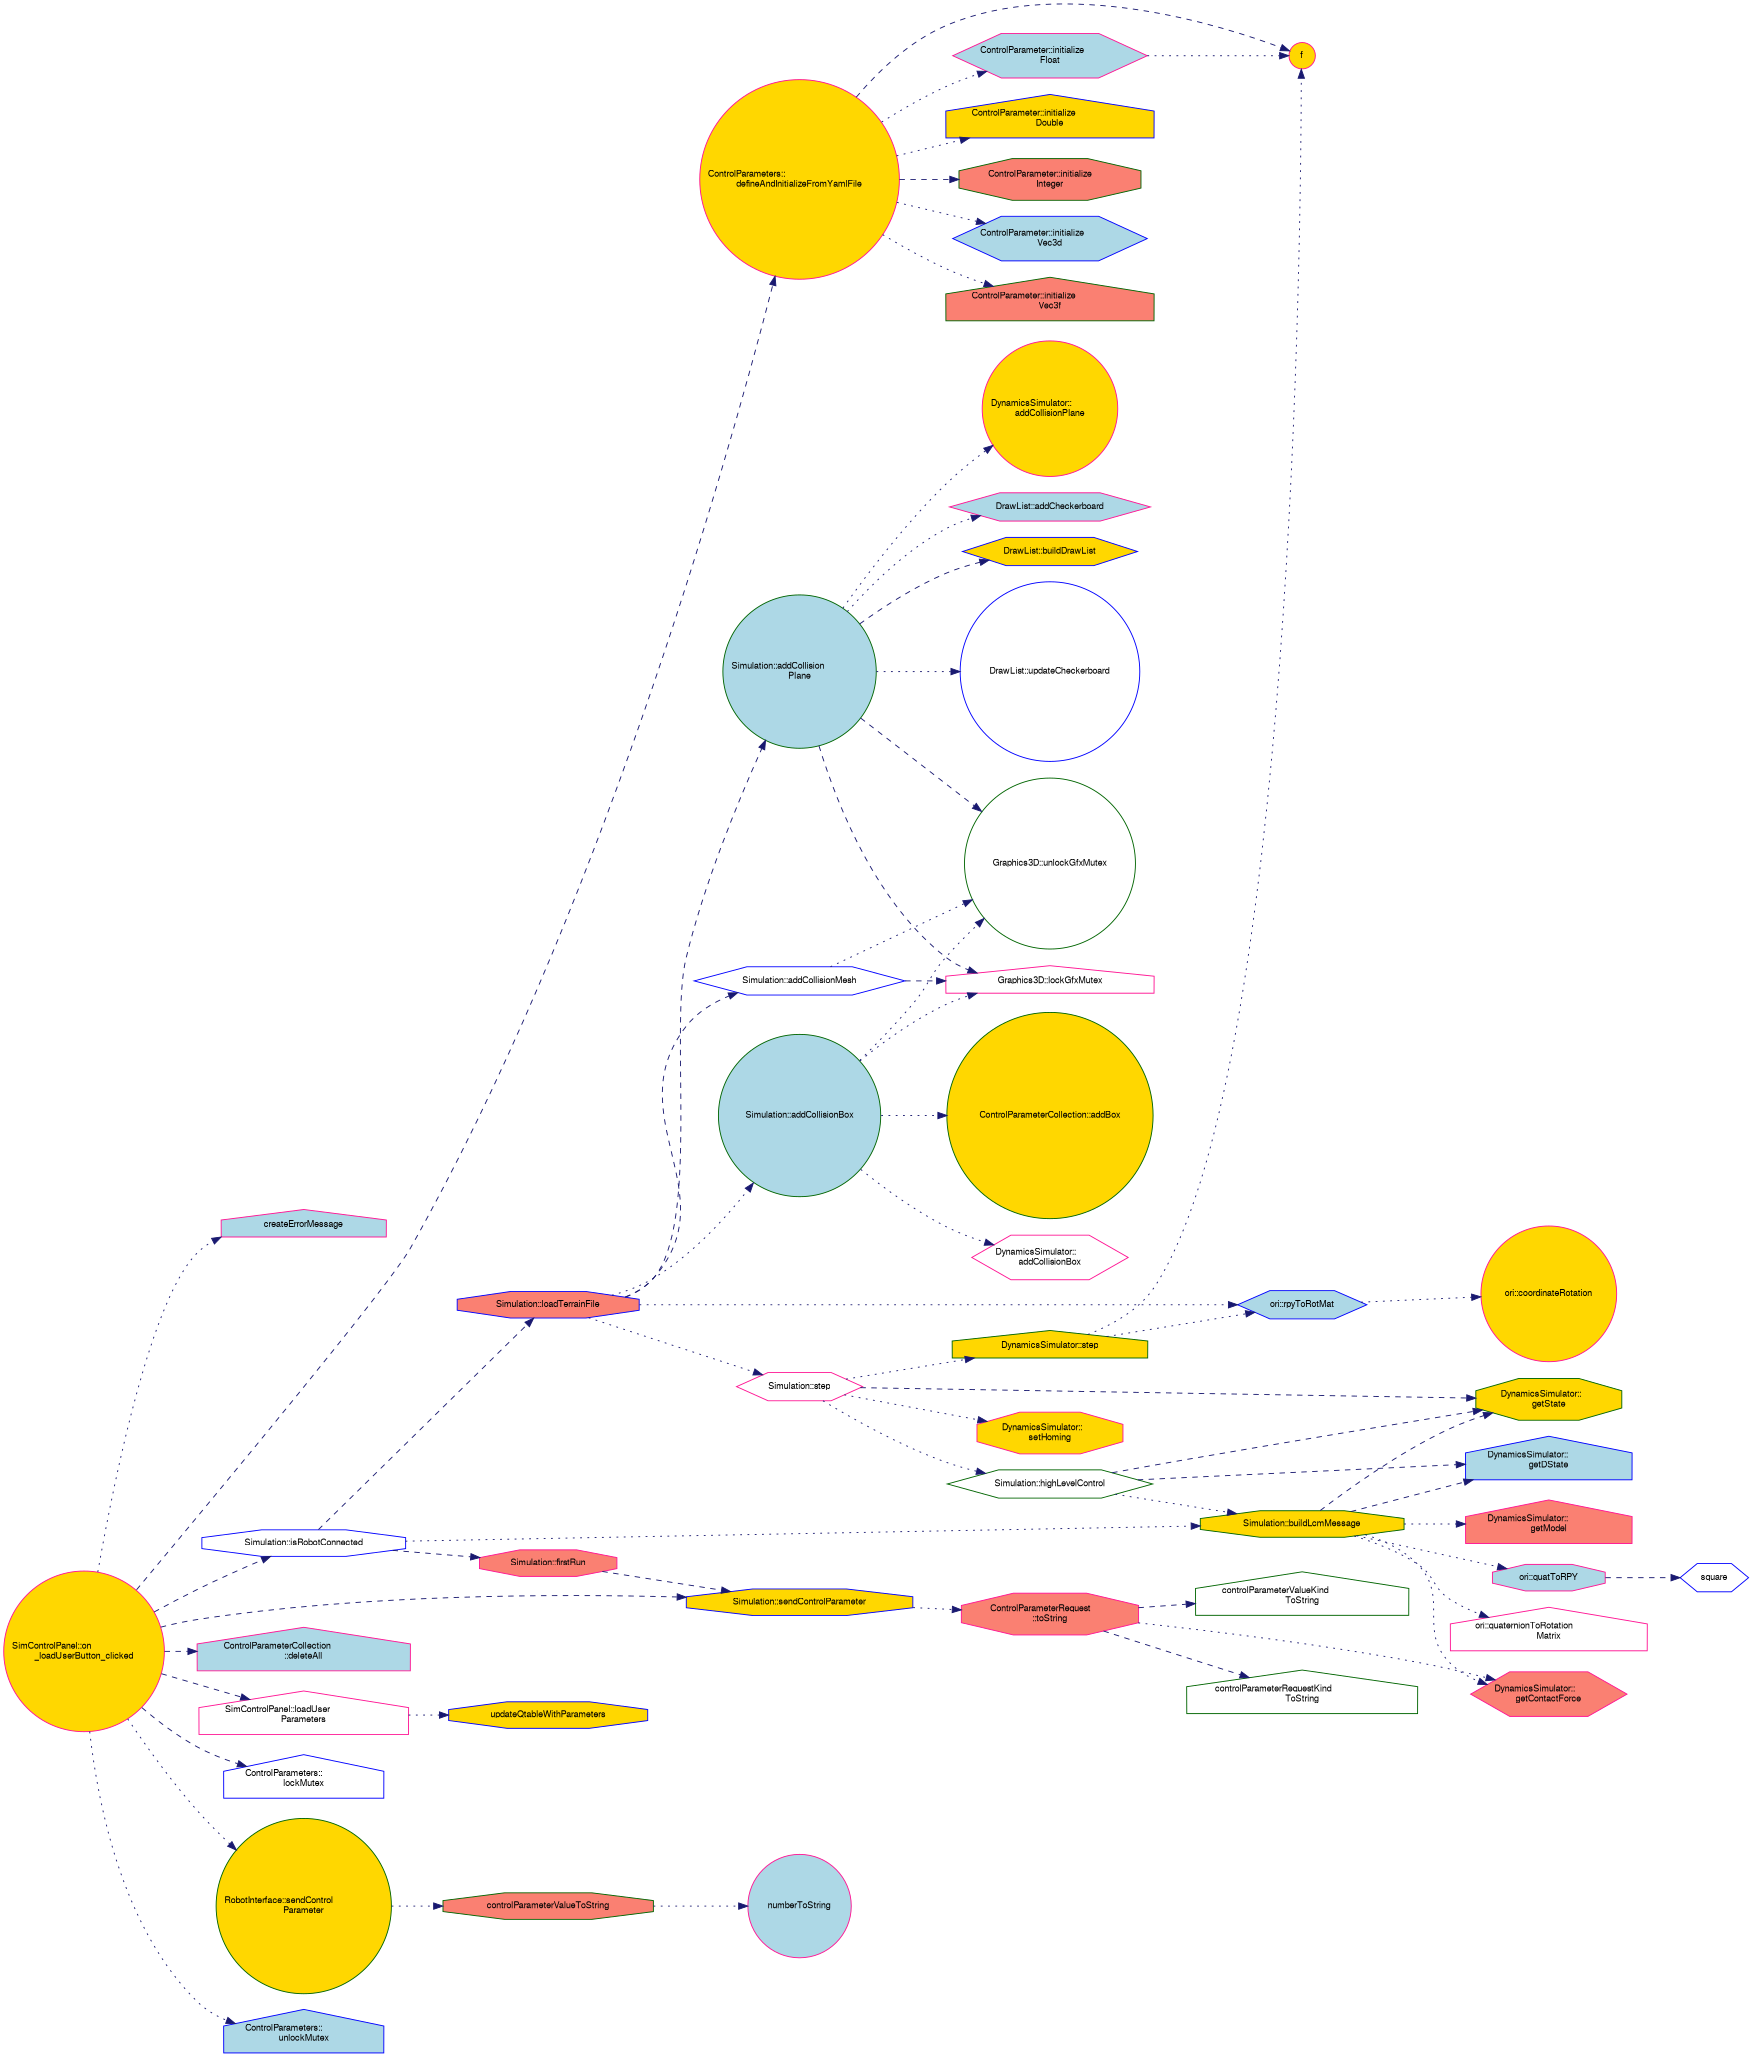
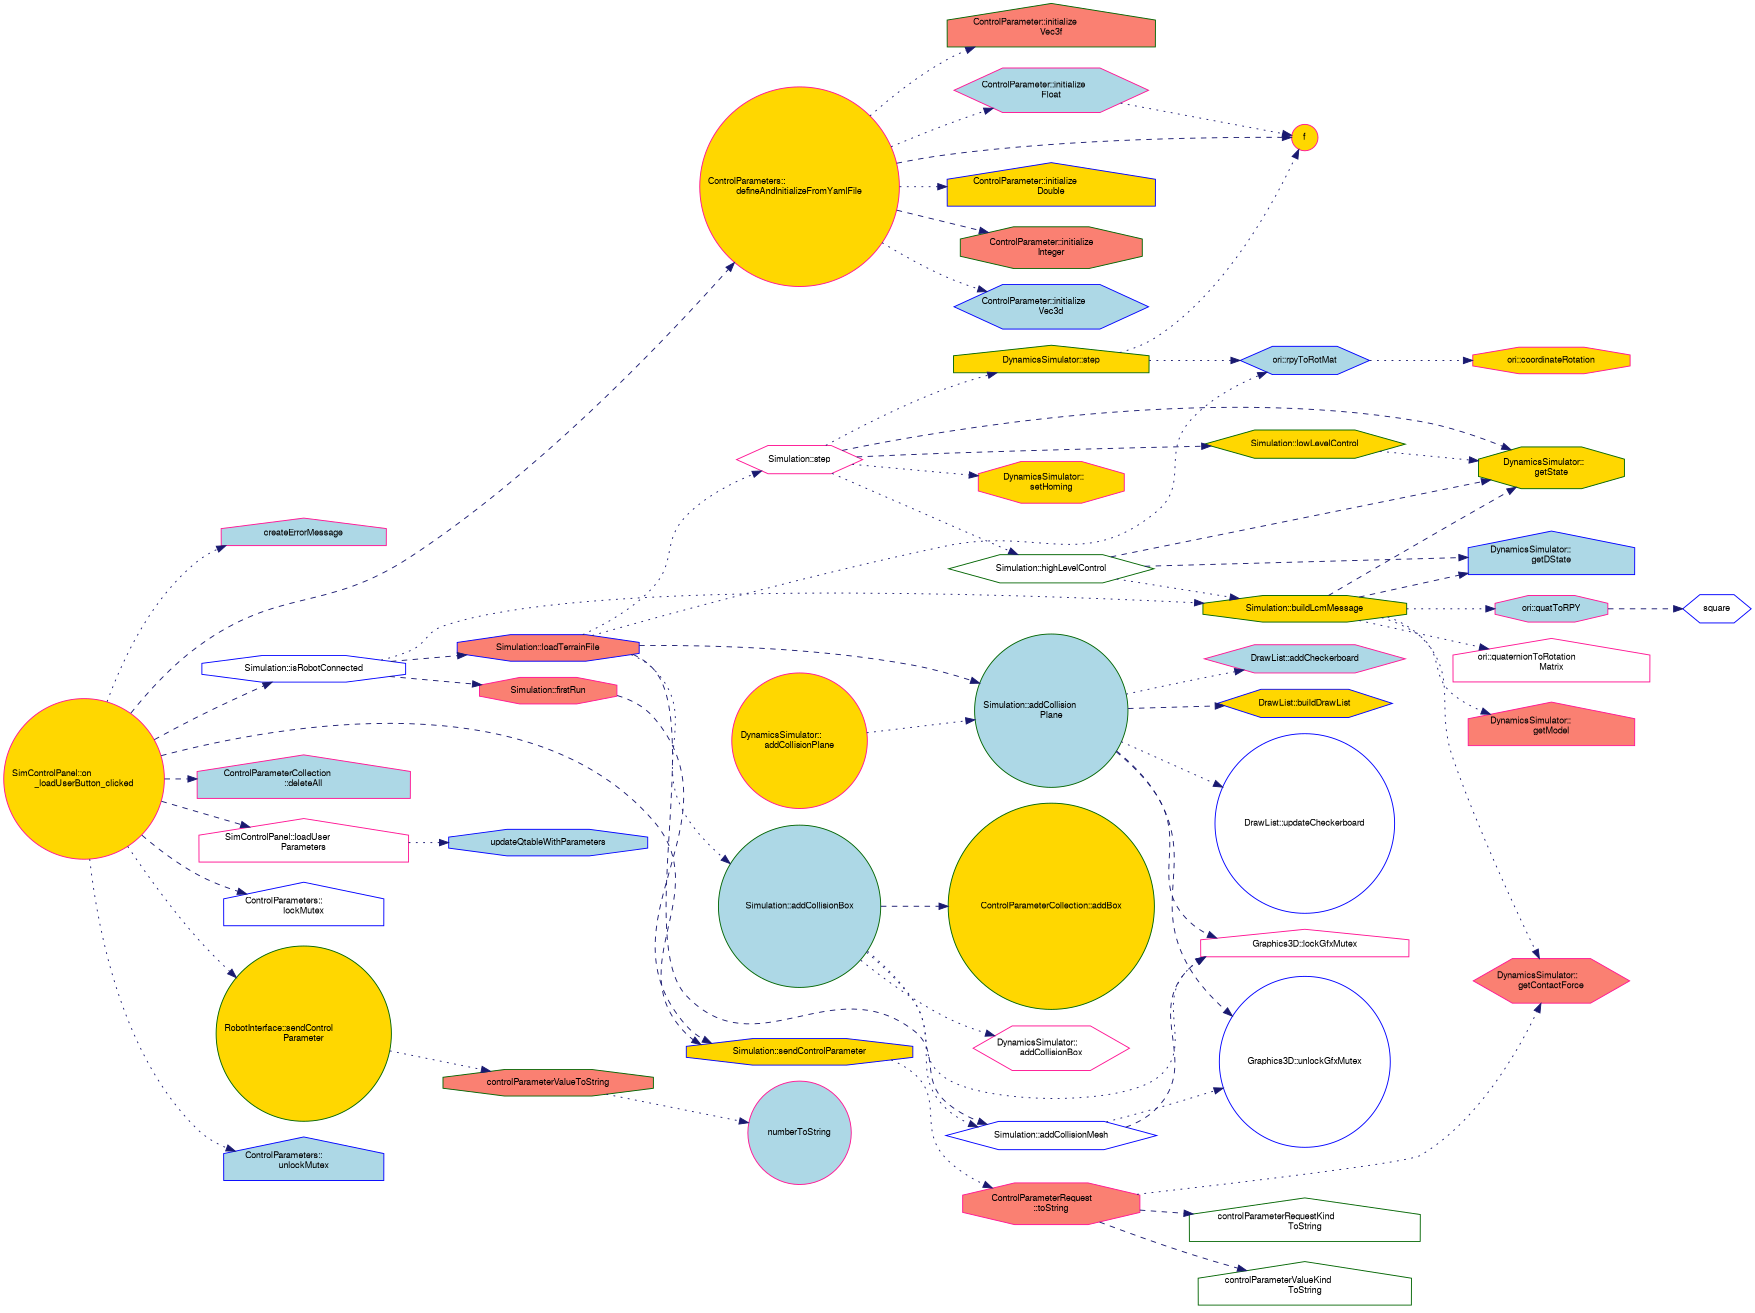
node "Simulation::lowLevelControl": added
edge "Simulation::addCollision Plane" -> "DynamicsSimulator:: addCollisionPlane": reversed
node "Graphics3D::unlockGfxMutex": color darkgreen -> blue
edge "Simulation::addCollisionBox" -> "Graphics3D::unlockGfxMutex": now "Simulation::addCollisionBox" -> "Simulation::addCollisionMesh"
edge "Simulation::addCollisionBox" -> "ControlParameterCollection::addBox": style dotted -> dashed
node "ori::coordinateRotation": shape circle -> octagon
node "updateQtableWithParameters": fillcolor gold -> lightblue
